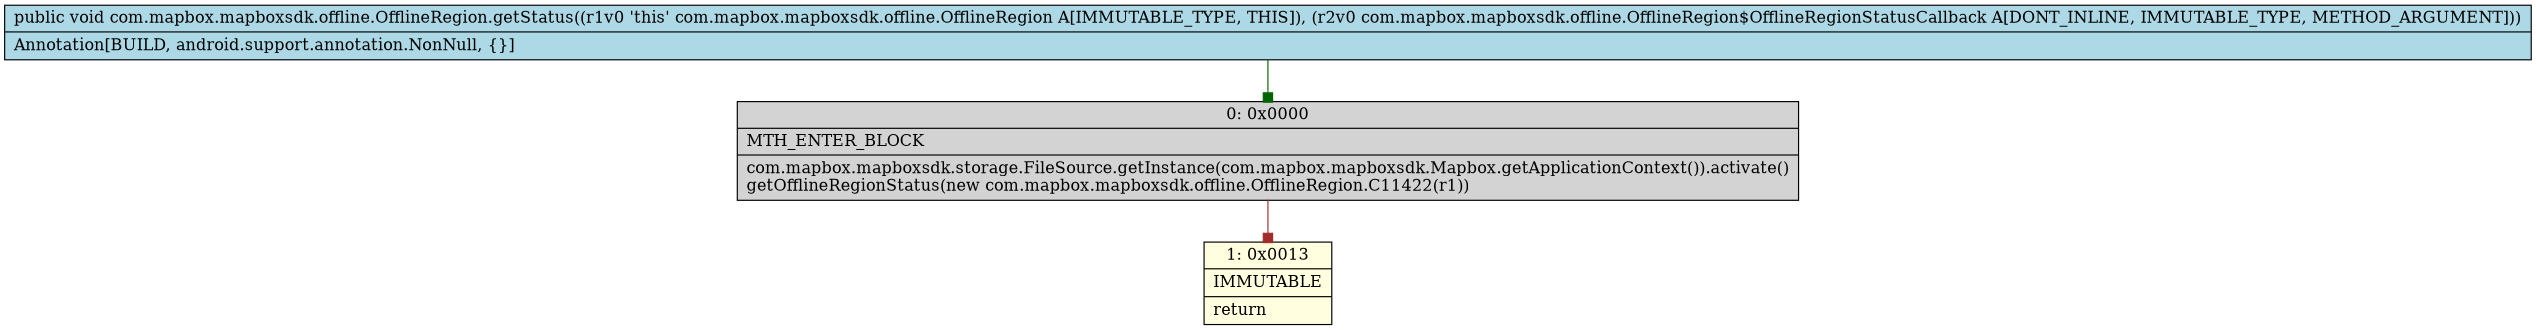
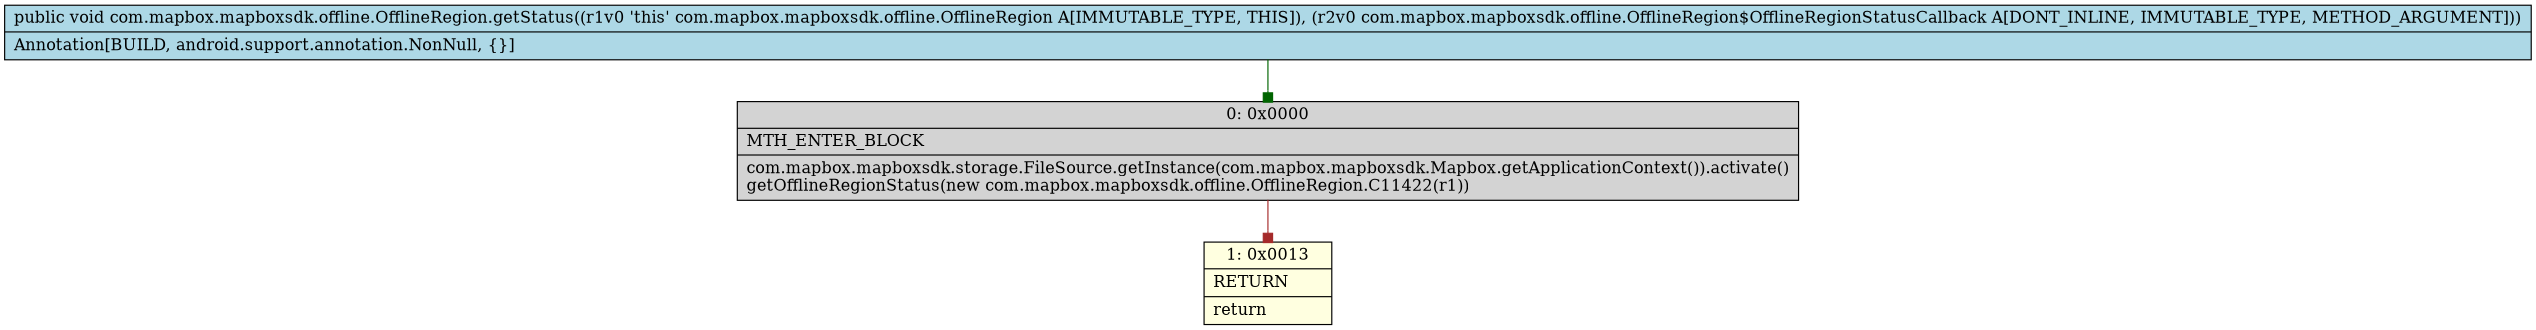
node "1: 0x0013": text "IMMUTABLE" -> "RETURN"
